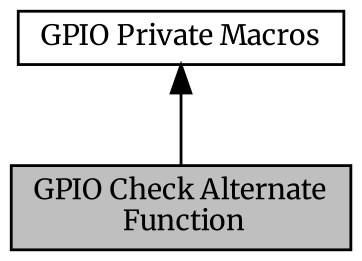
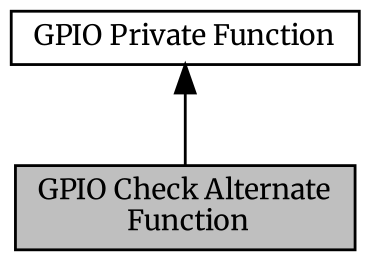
node "GPIO Private Macros": label "GPIO Private Macros" -> "GPIO Private Function"
